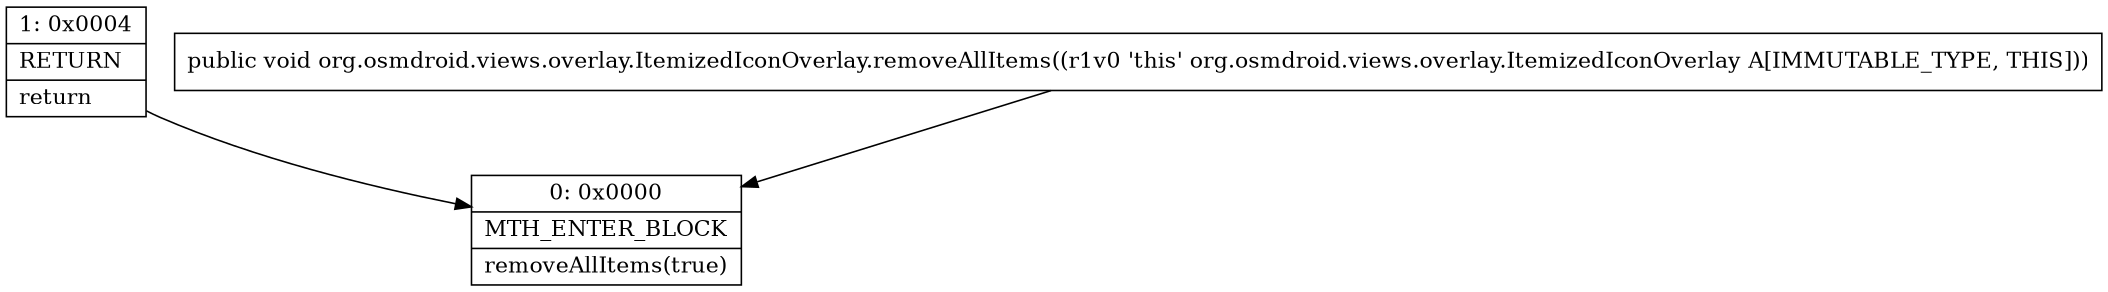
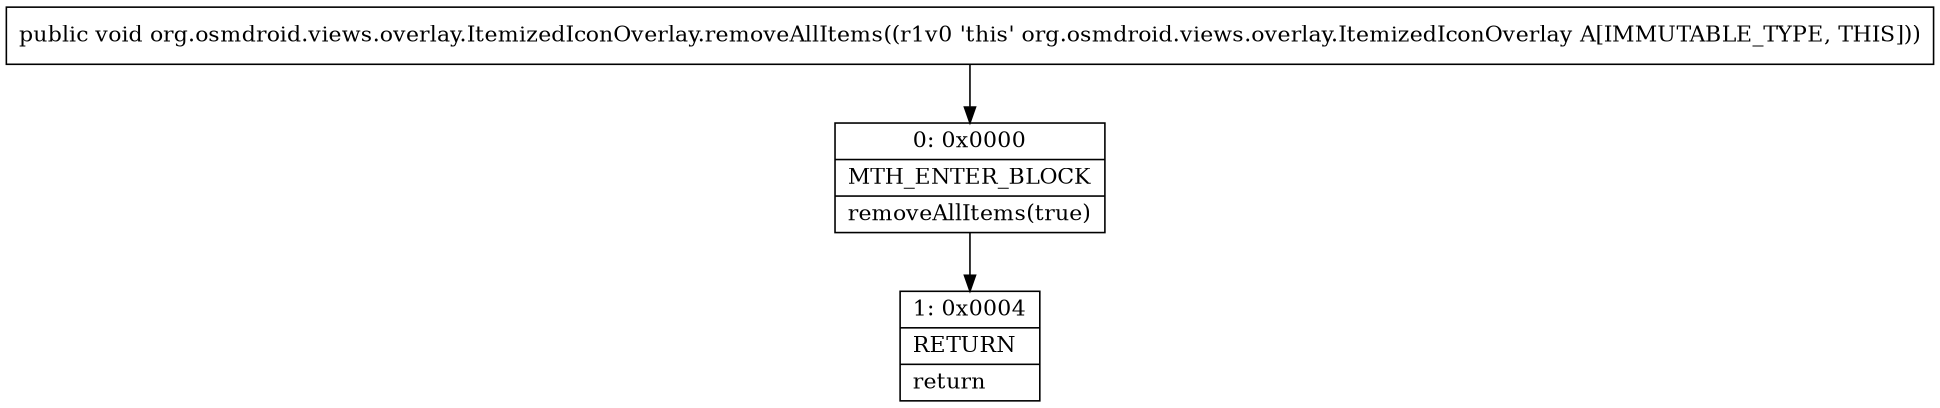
edge "1: 0x0004" -> "0: 0x0000": reversed
